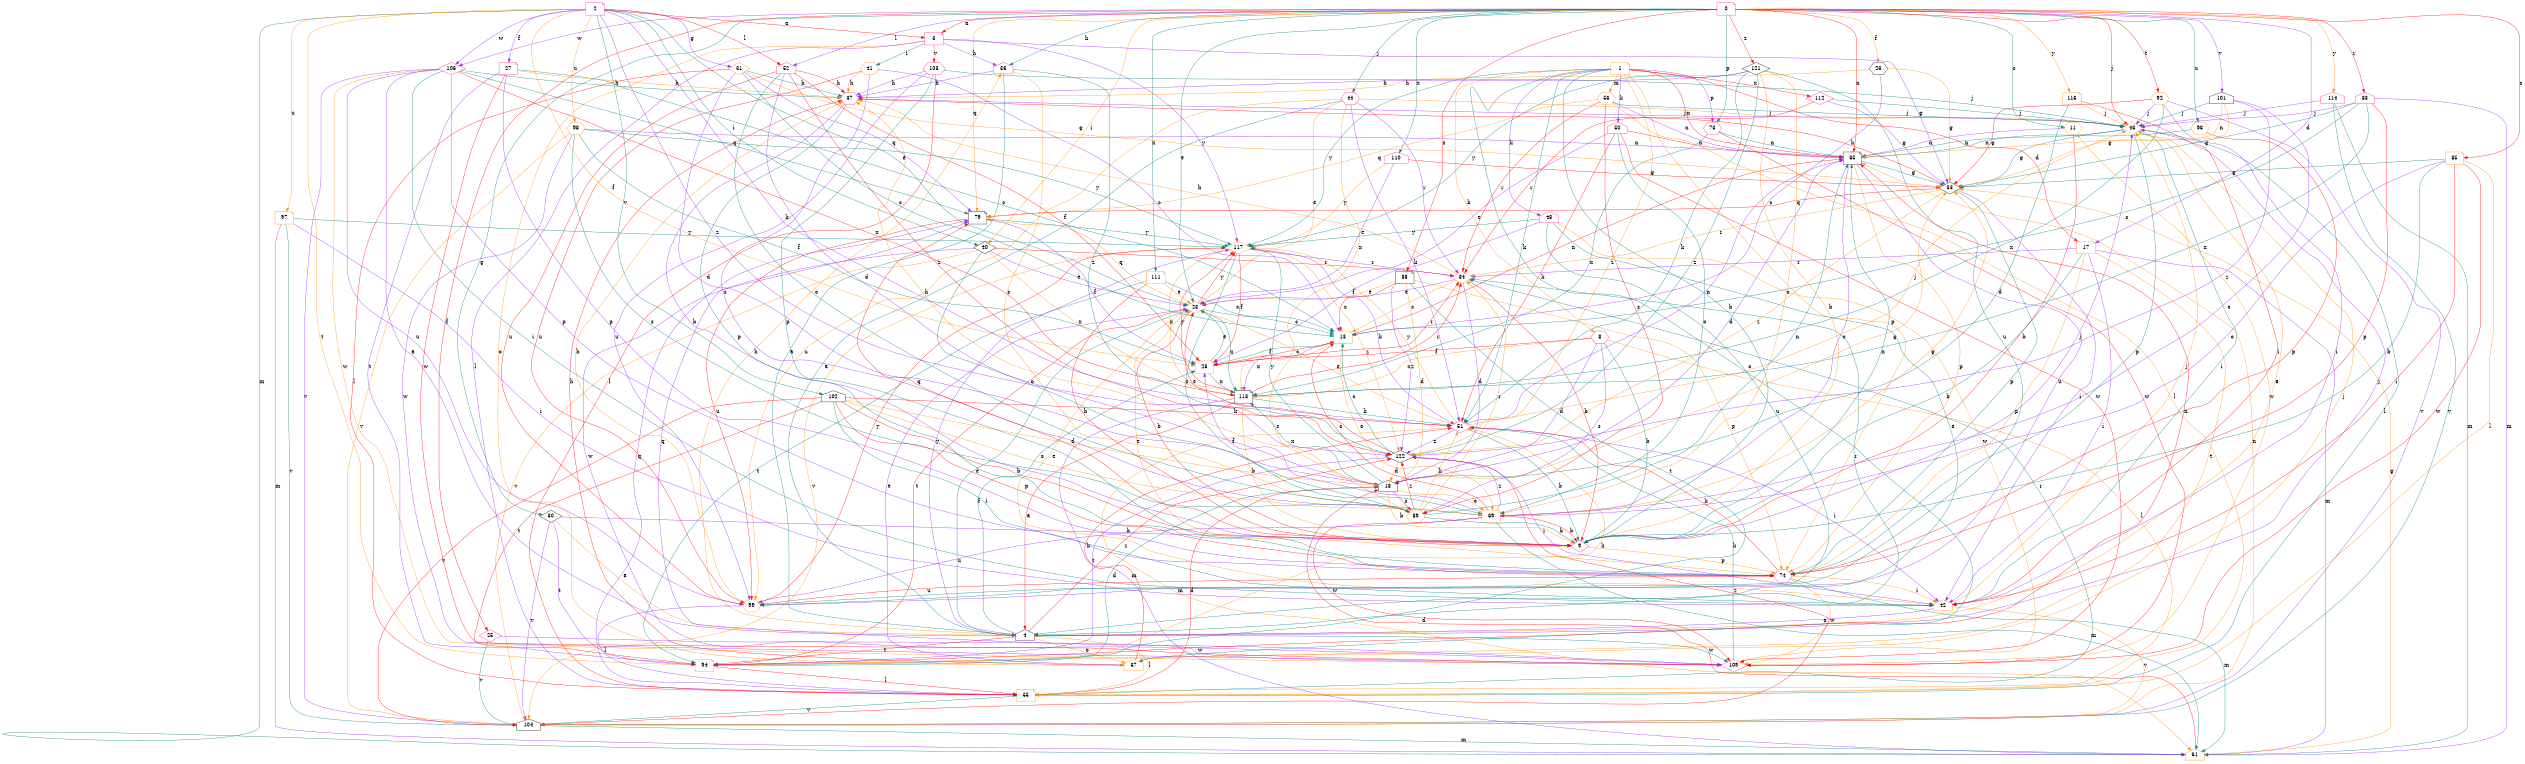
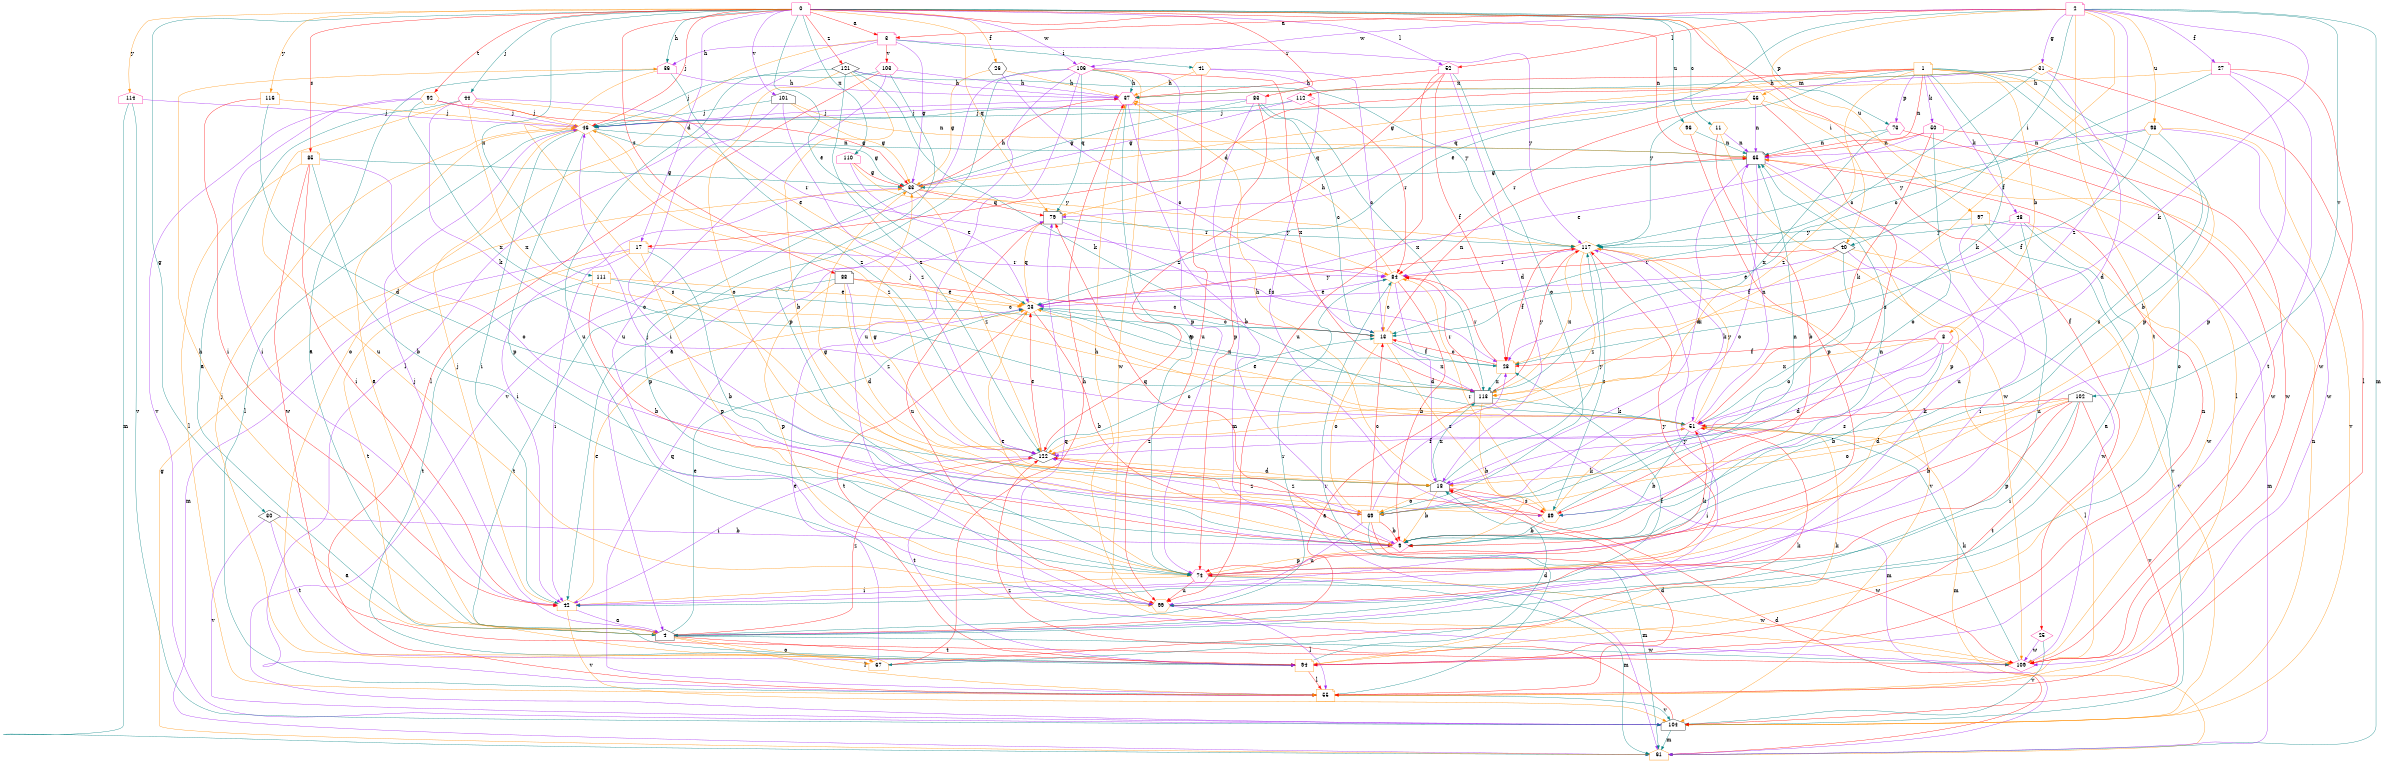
edge "46" -> "122": added, label "z"
